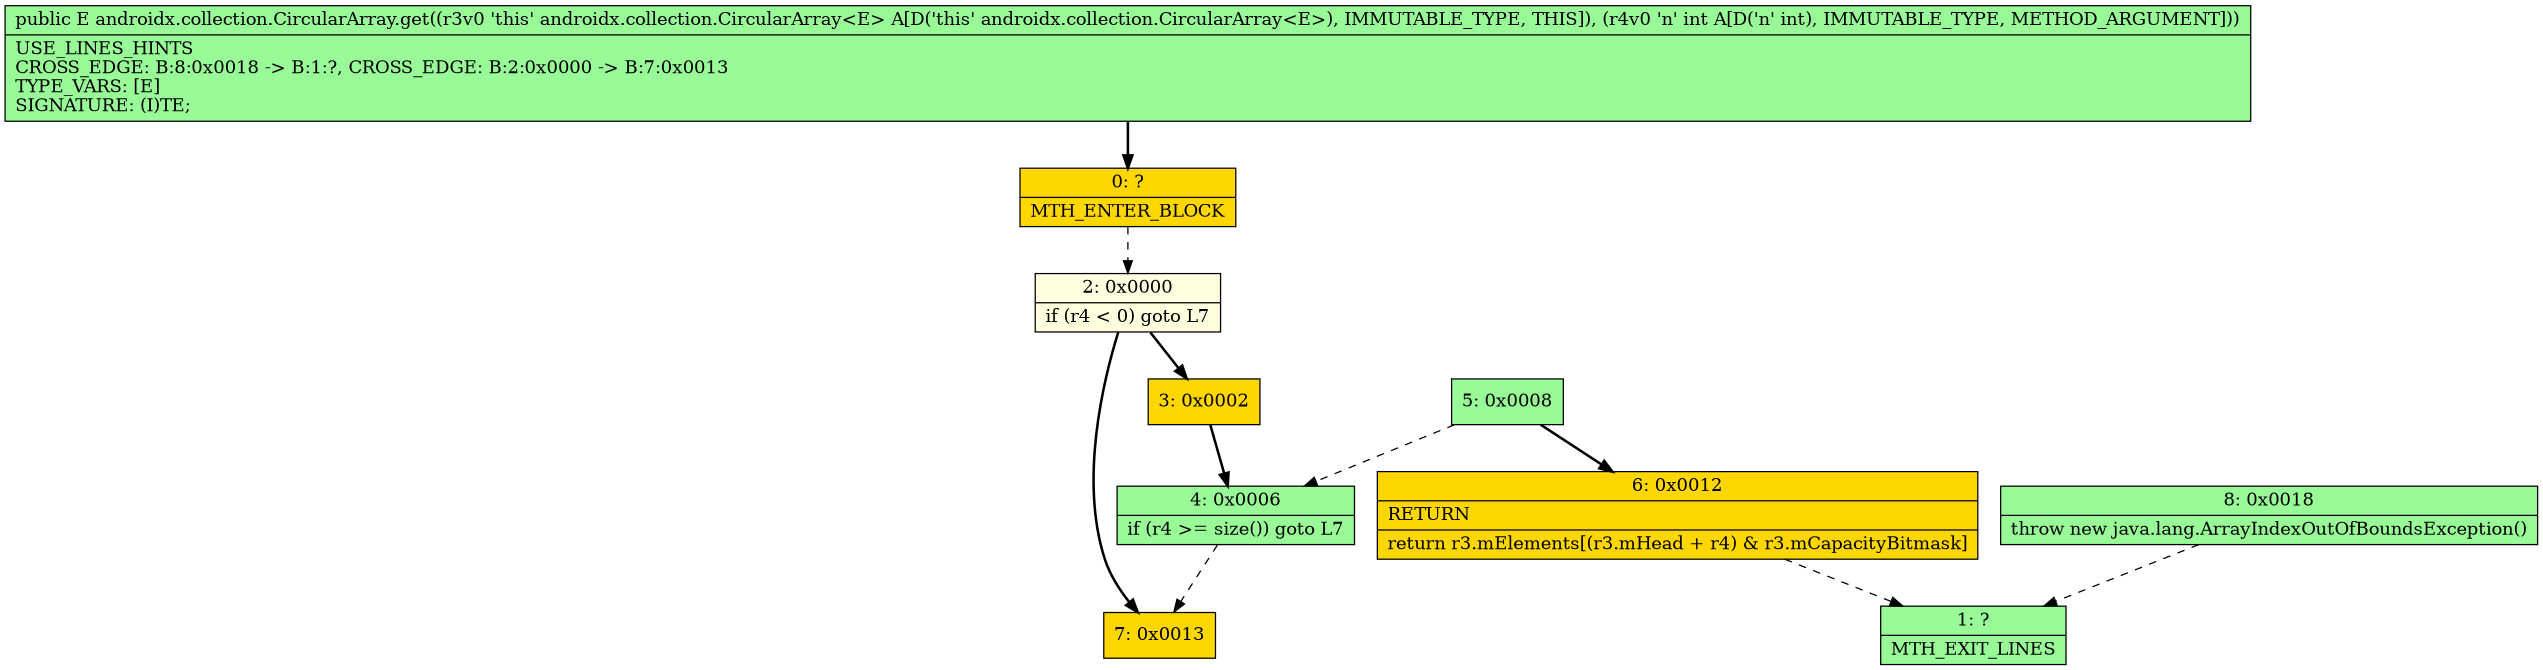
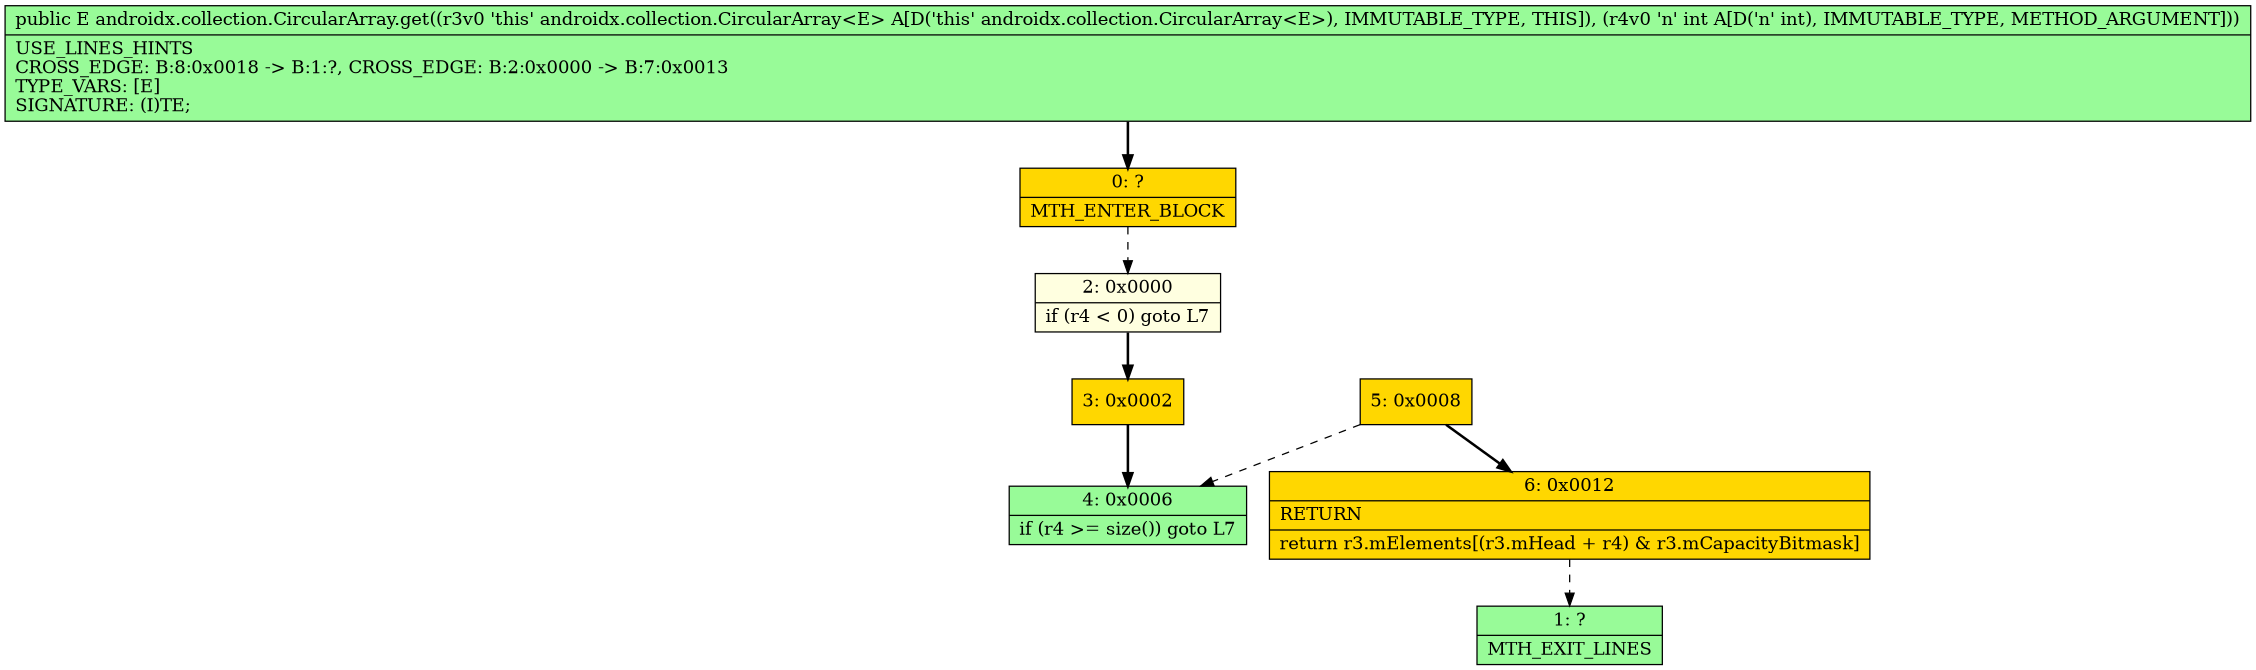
node "5: 0x0008": fillcolor palegreen -> gold
node "8: 0x0018": removed
node "7: 0x0013": removed
